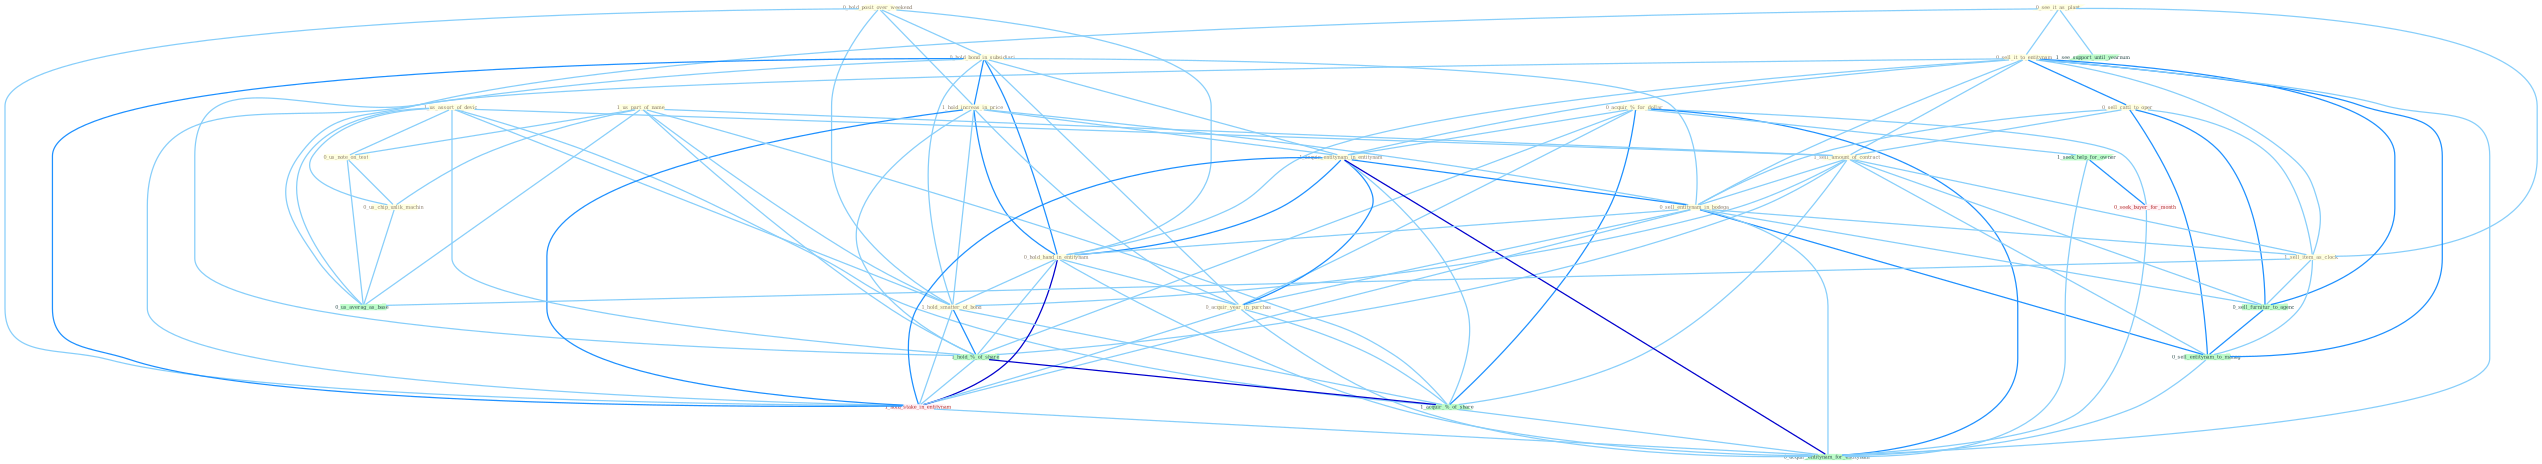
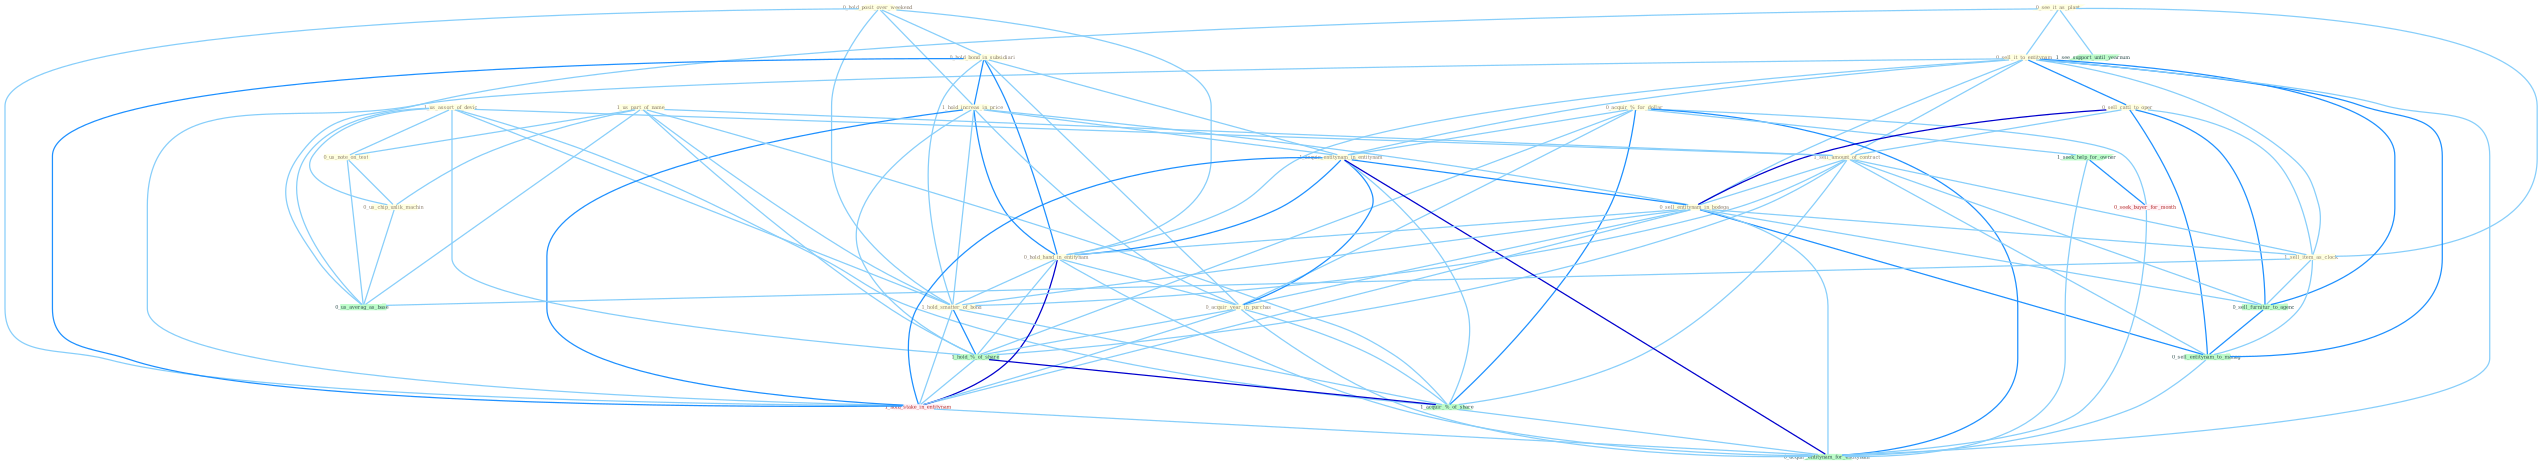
edge "0_hold_bond_in_subsidiari" -- "0_sell_entitynam_in_bodega": now "1_hold_smatter_of_bond" -- "0_sell_entitynam_in_bodega"
edge "0_sell_cattl_to_oper" -- "0_sell_entitynam_in_bodega": color #87cefa -> #0000cd
edge "0_hold_bond_in_subsidiari" -- "1_hold_%_of_share": now "0_acquir_year_in_purchas" -- "1_hold_%_of_share"
